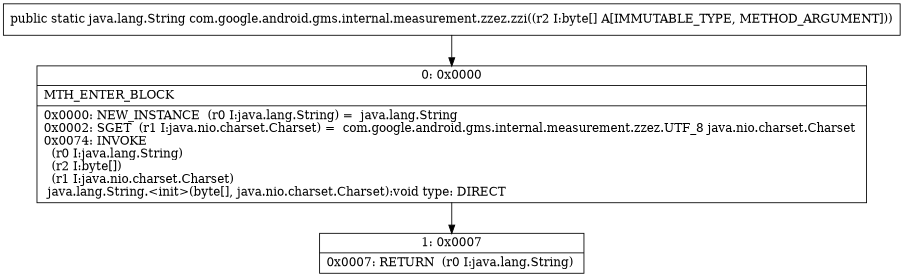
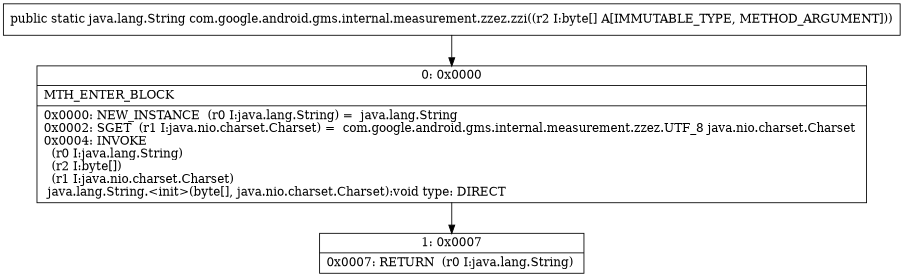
node "0: 0x0000": text "0x0074: INVOKE" -> "0x0004: INVOKE"
